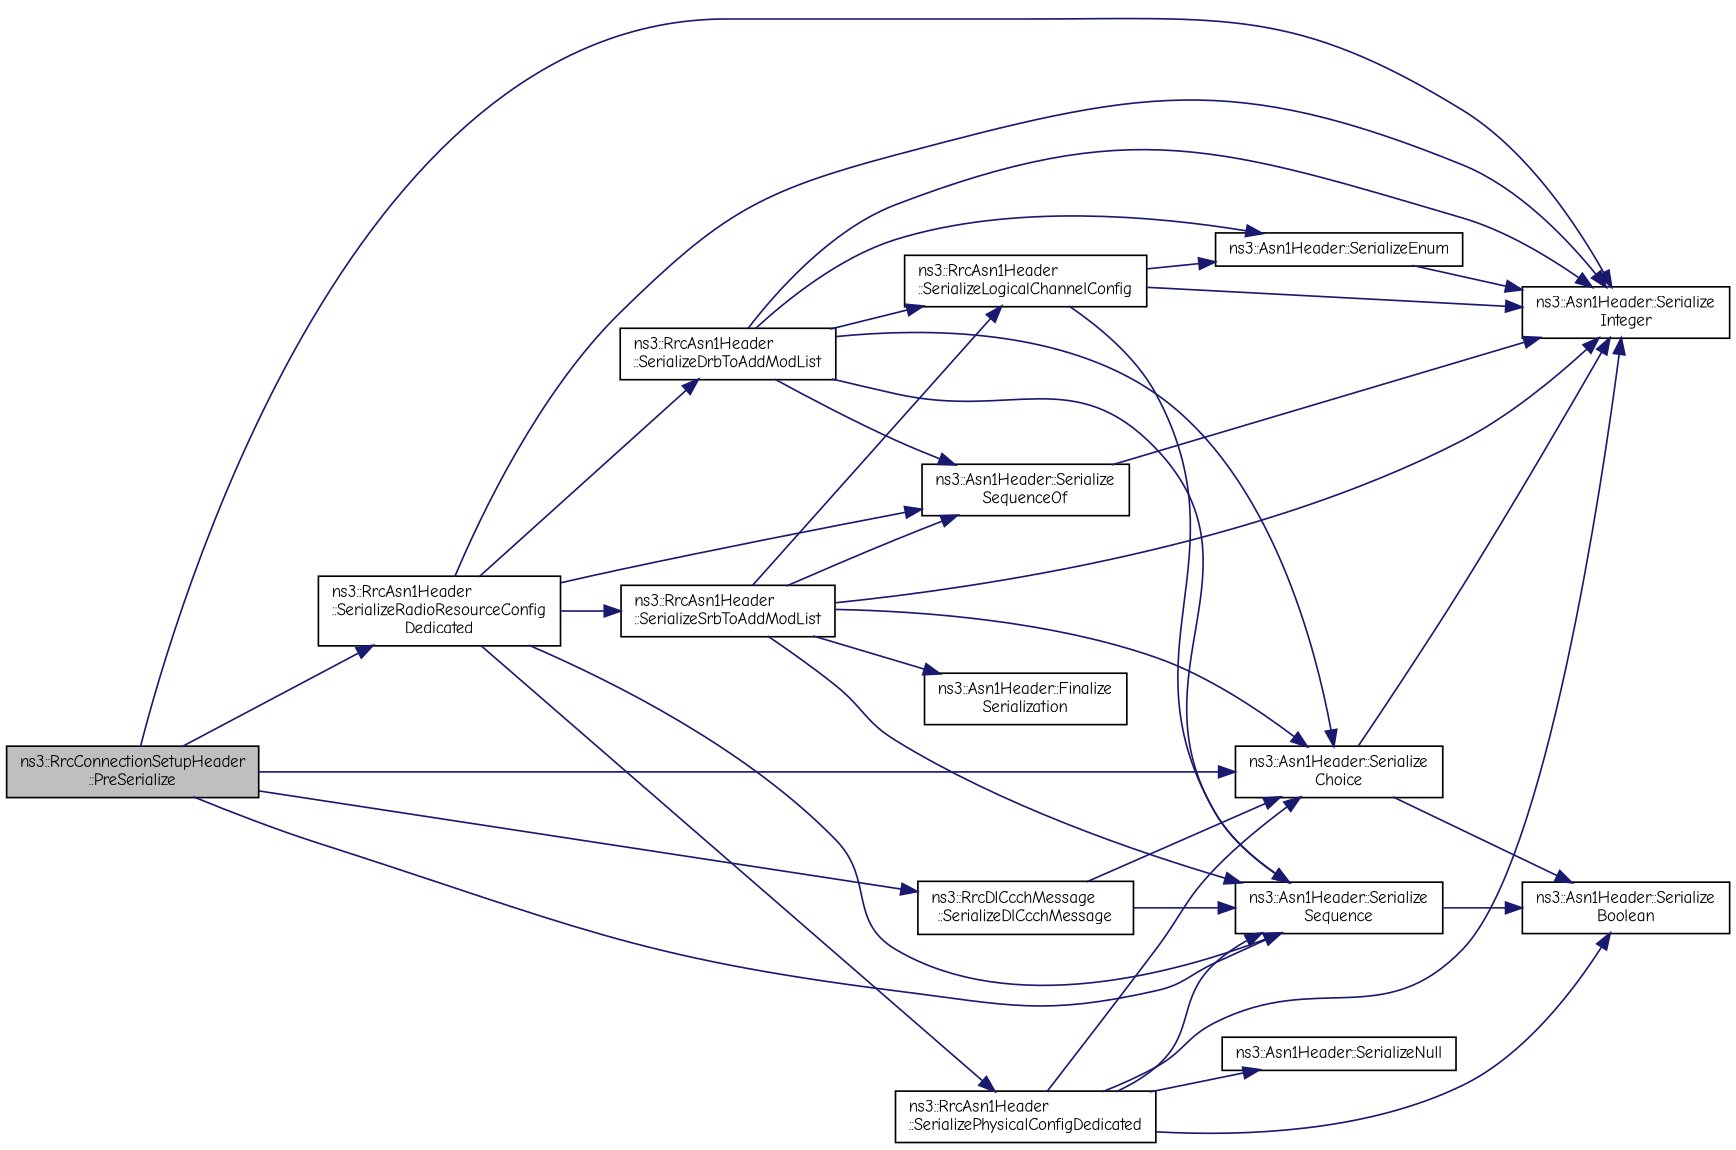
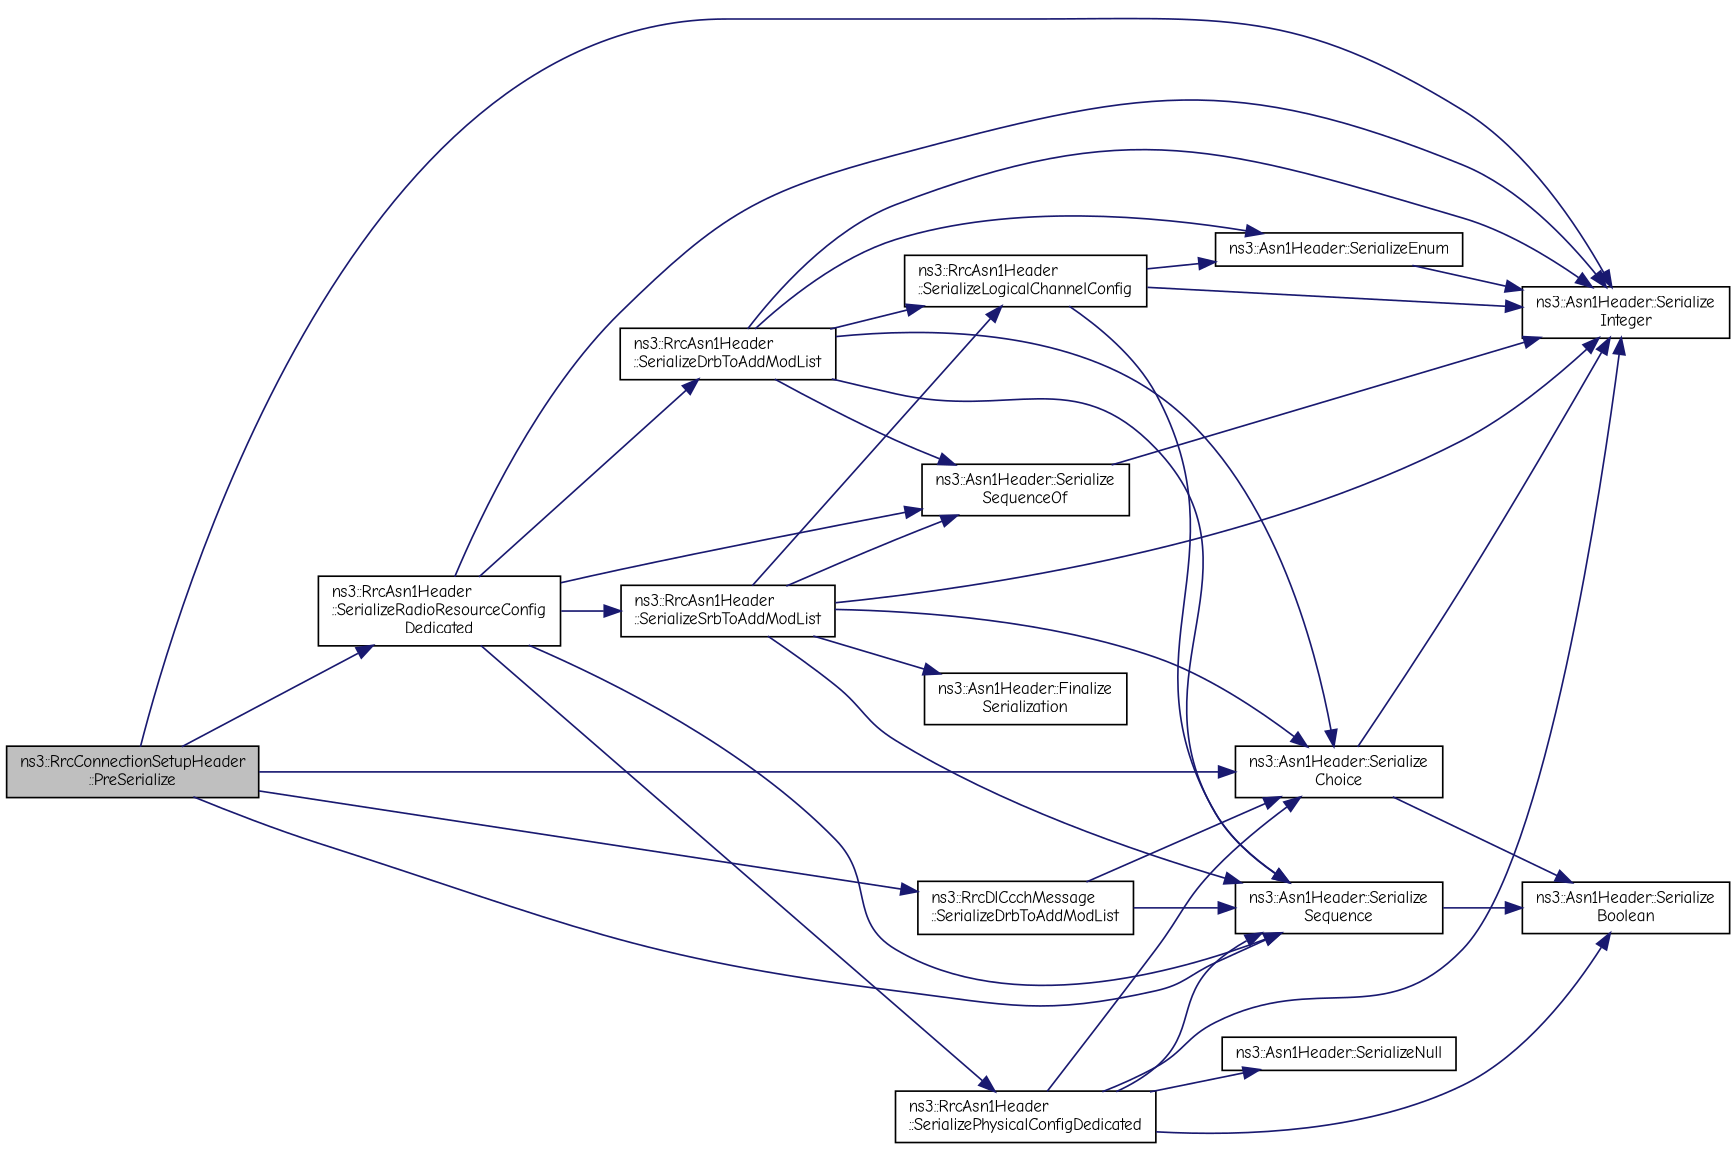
node "ns3::RrcDlCcchMessage ::SerializeDlCcchMessage": label "ns3::RrcDlCcchMessage ::SerializeDlCcchMessage" -> "ns3::RrcDlCcchMessage ::SerializeDrbToAddModList"
